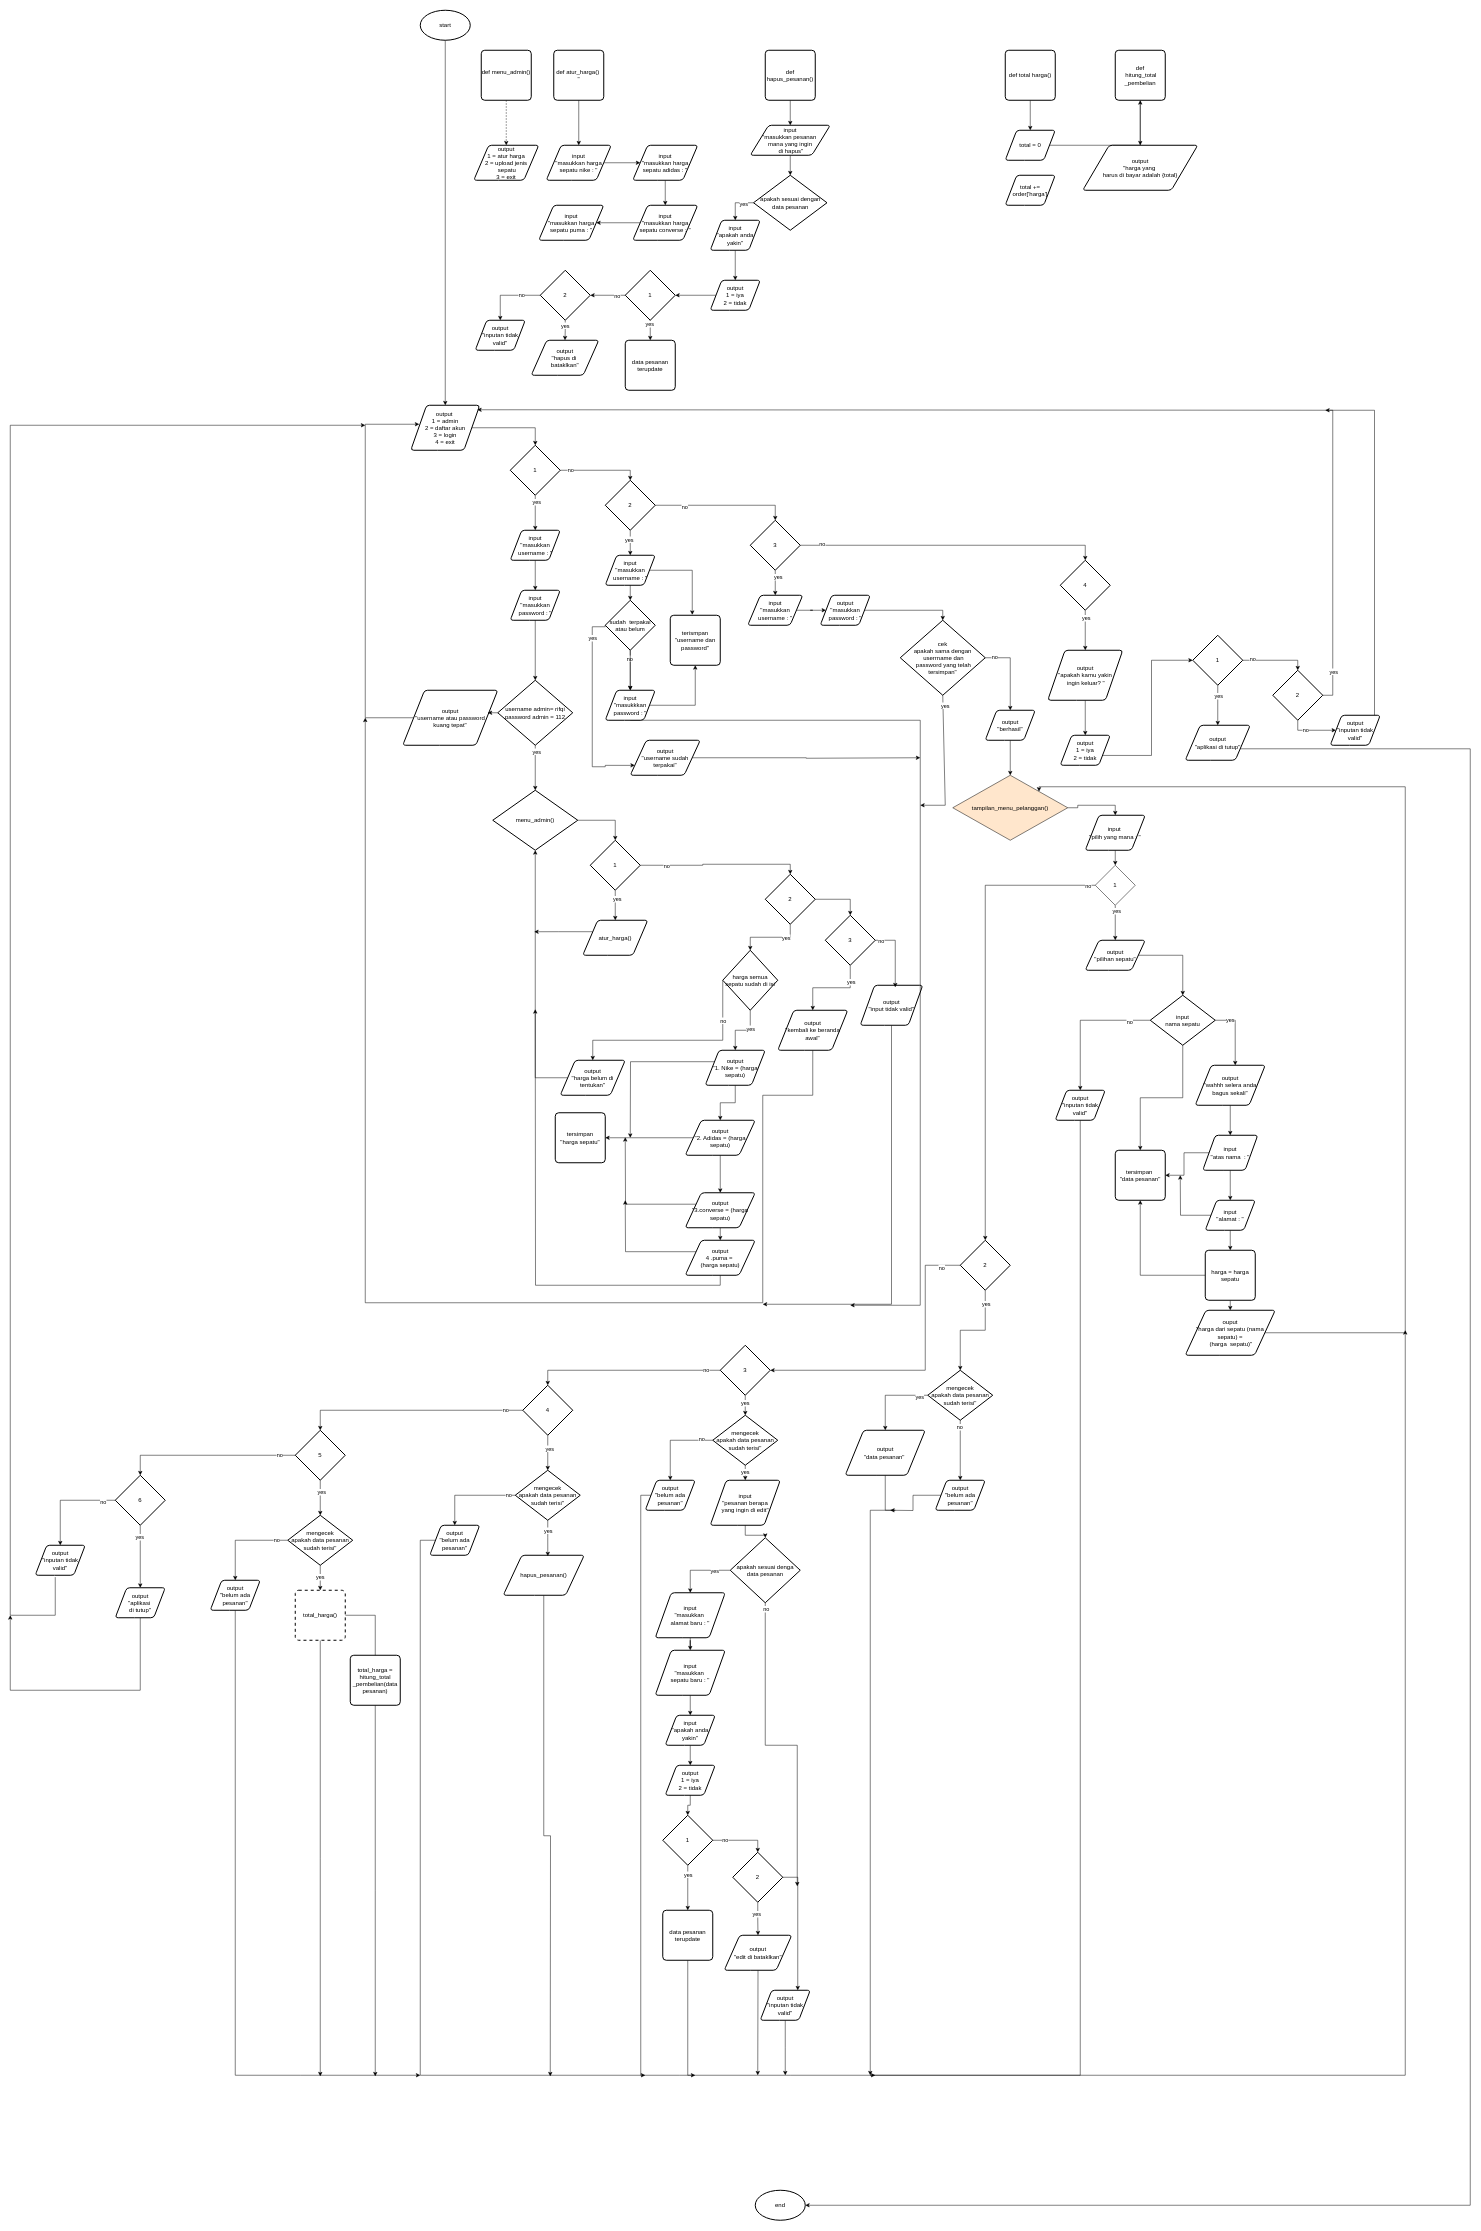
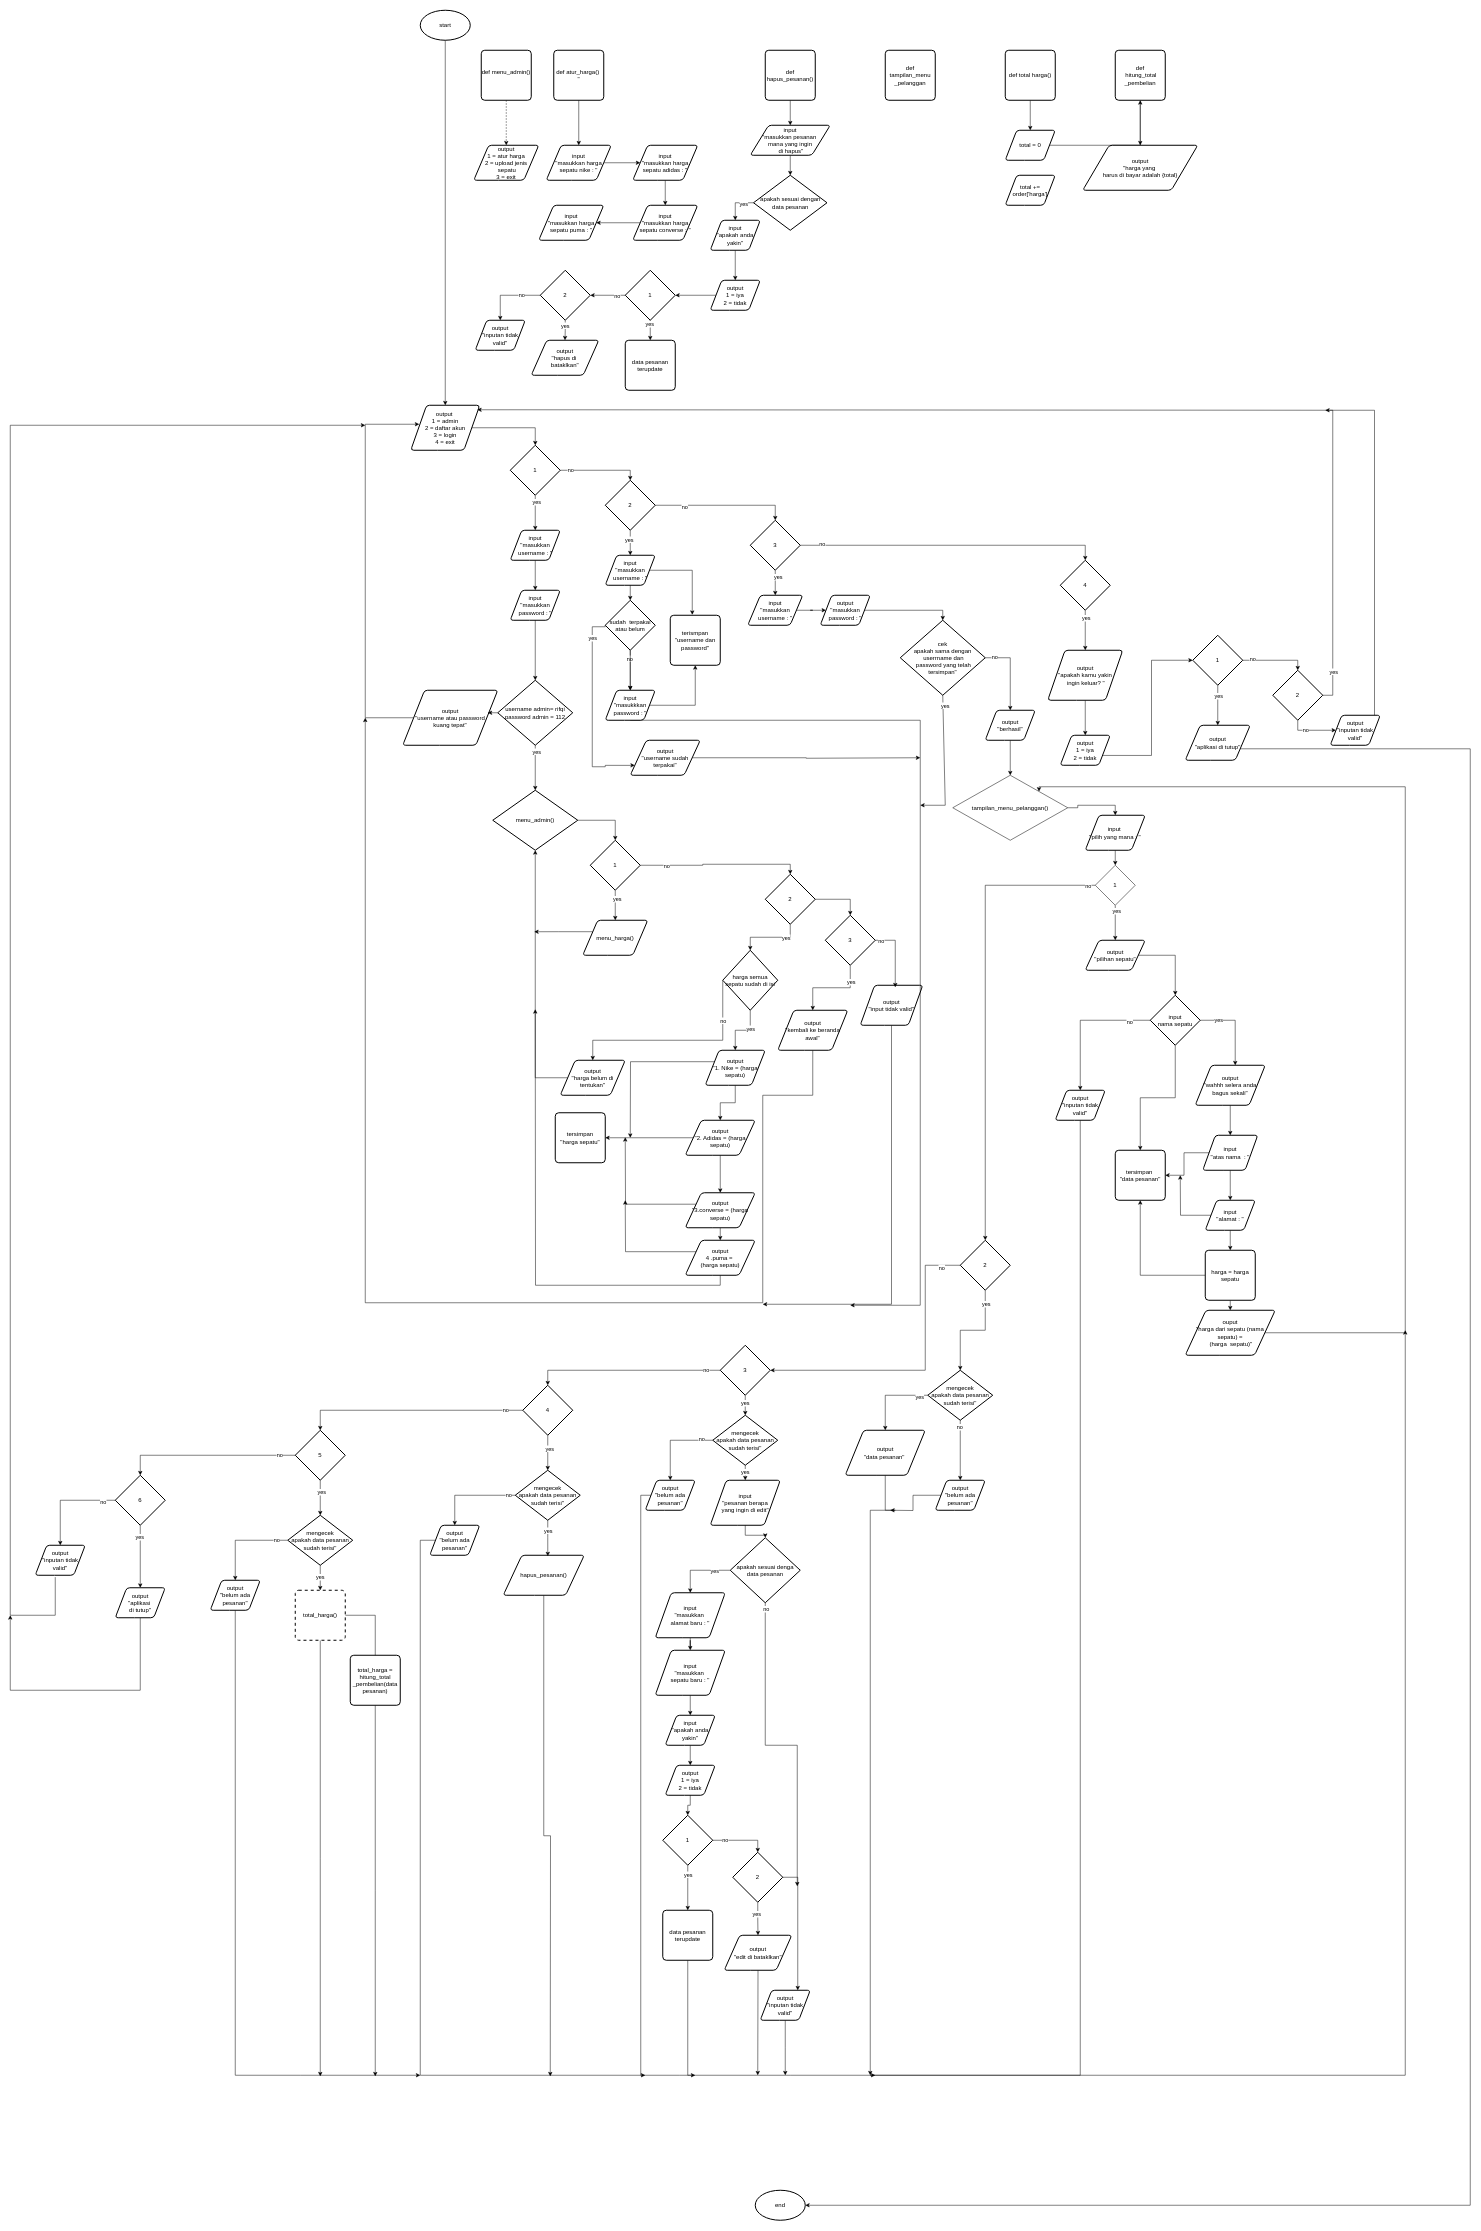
node "def tampilan_menu _pelanggan": added
node "tampilan_menu_pelanggan()": fillcolor #ffe6cc -> #ffffff
node "atur_harga()": label "atur_harga()" -> "menu_harga()"
node "input nama sepatu": size 65x50 -> 50x50
